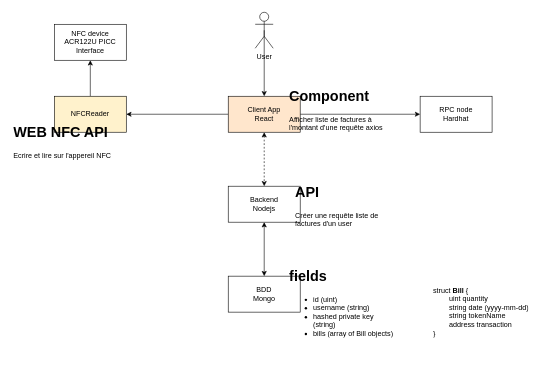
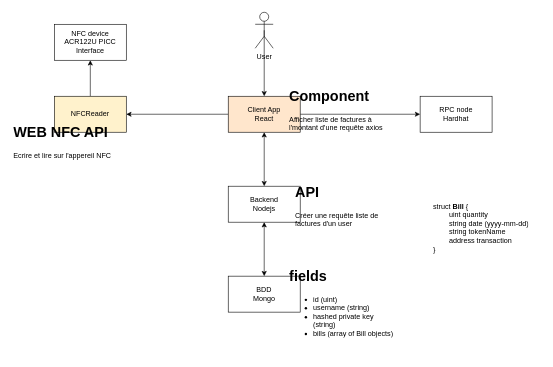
edge "Client App React" -- "Backend Nodejs": style dashed -> solid
node "struct Bill { uint quantity string date (yyyy-mm-dd) string tokenName address transaction }": moved (486, 318) -> (486, 234)
